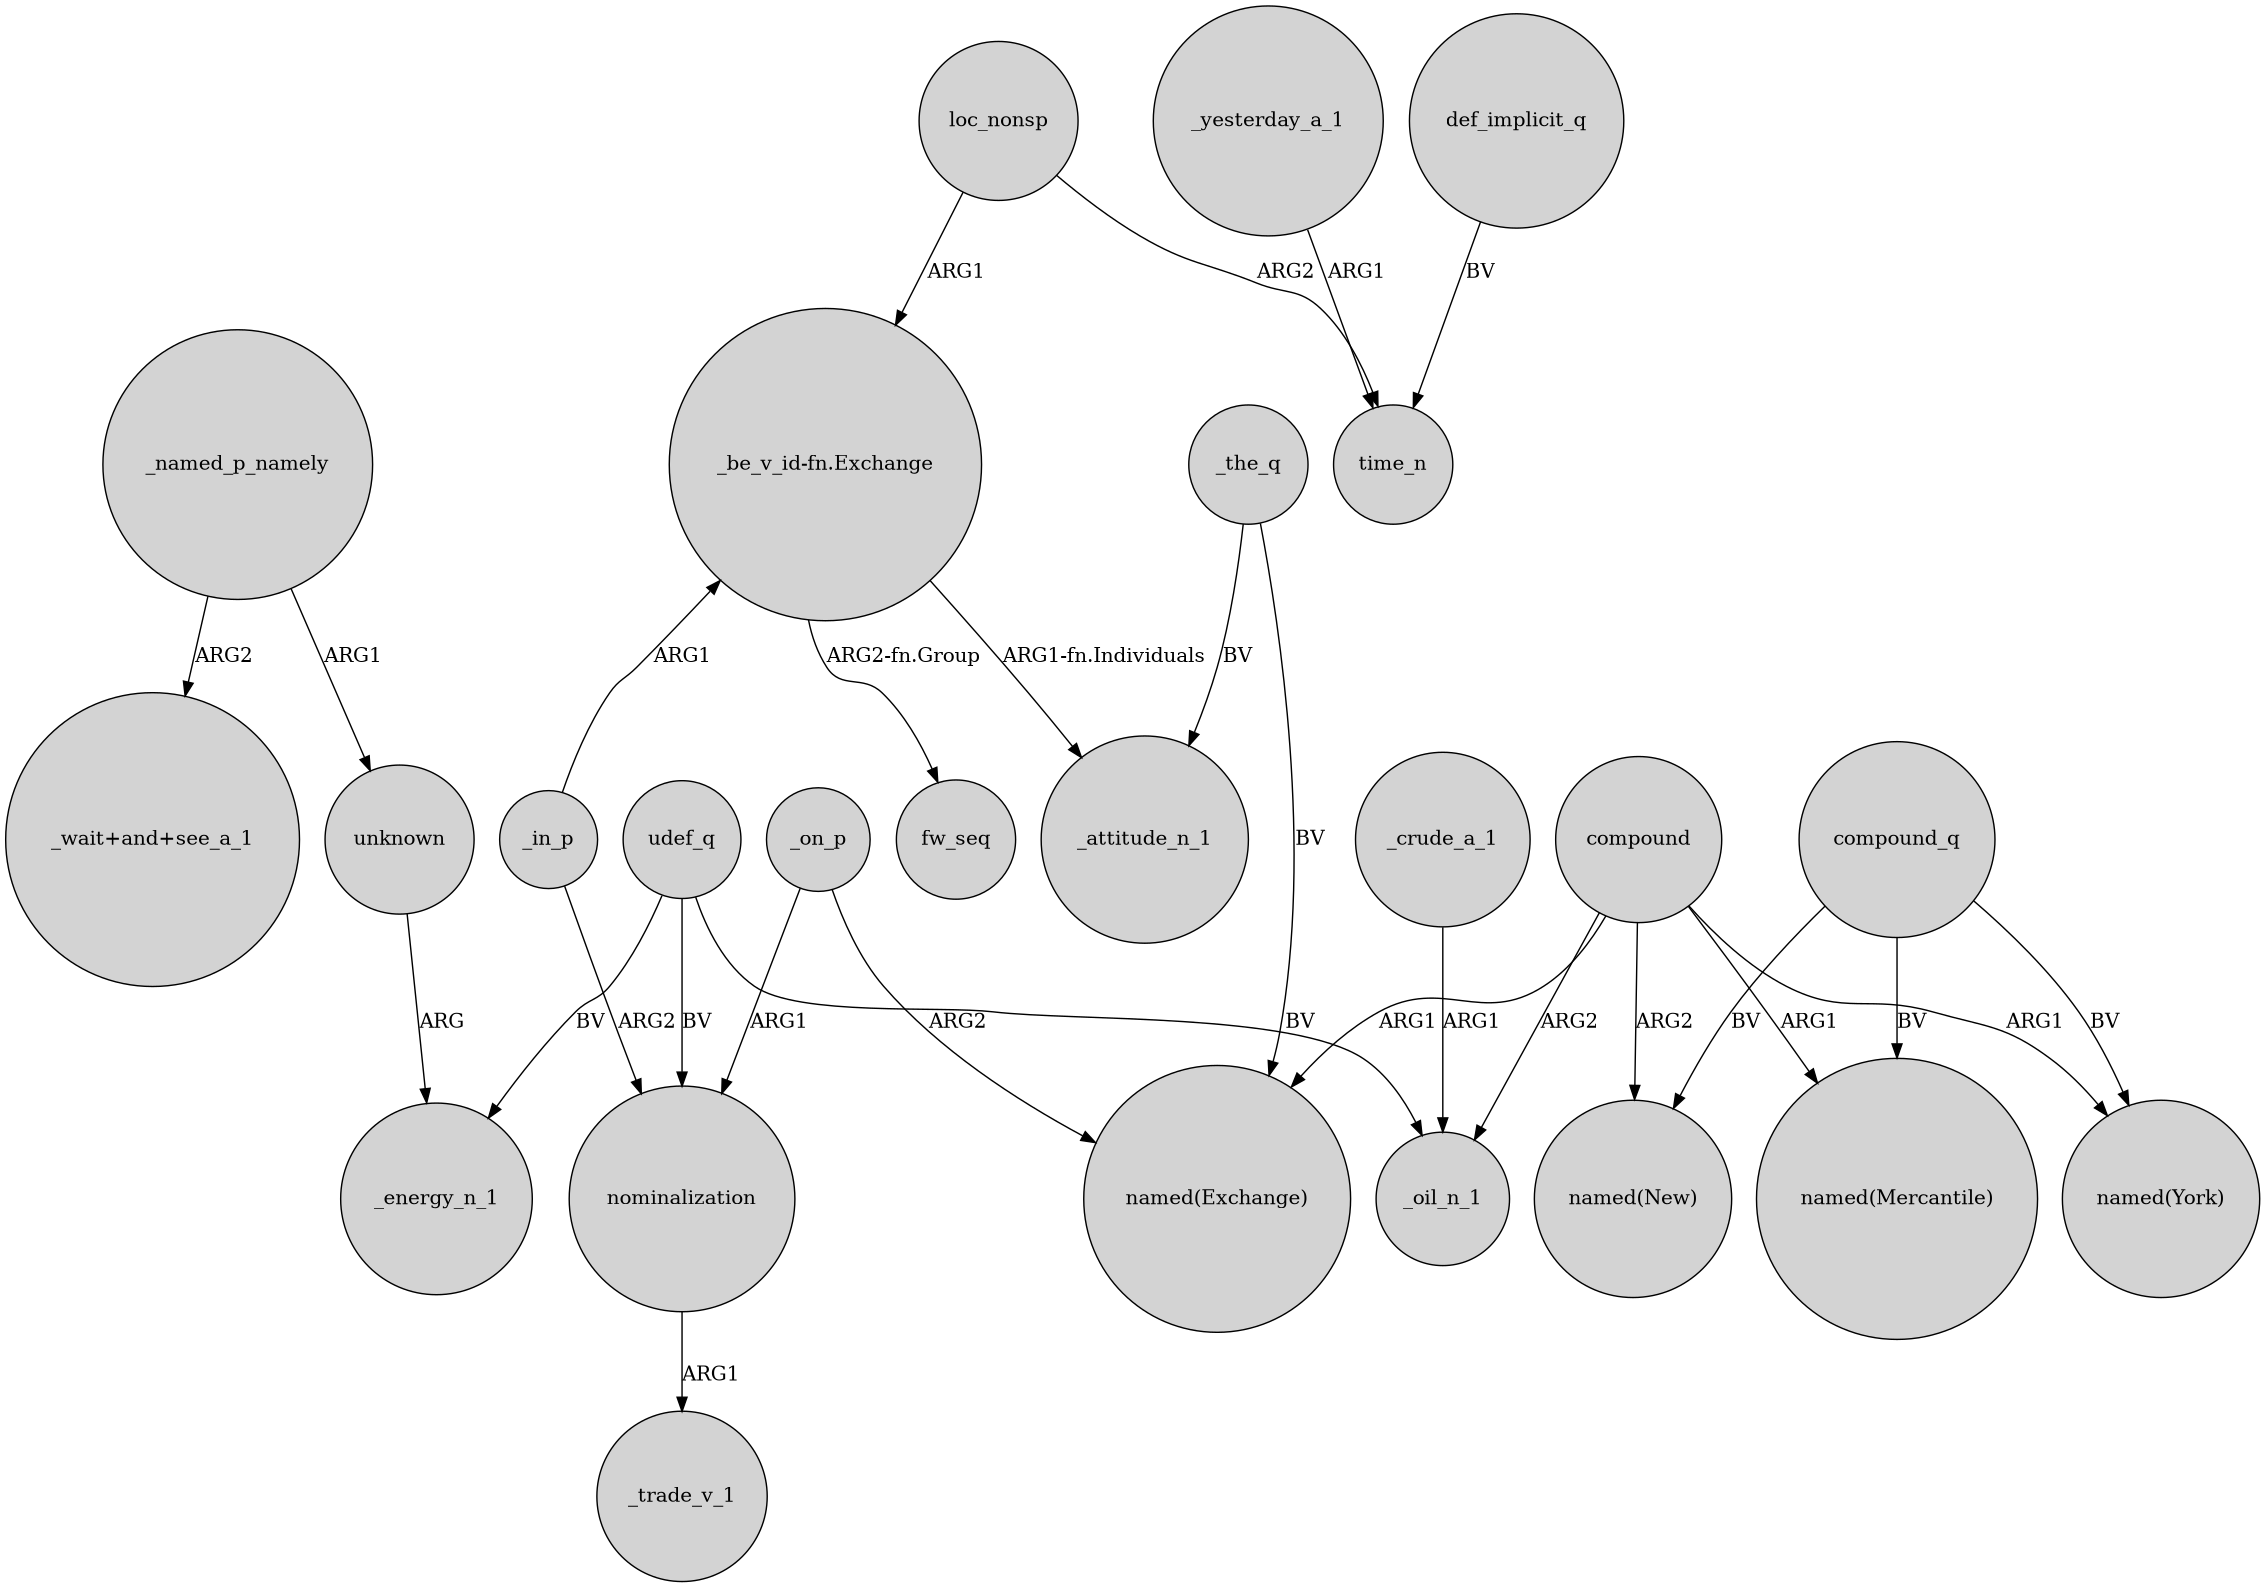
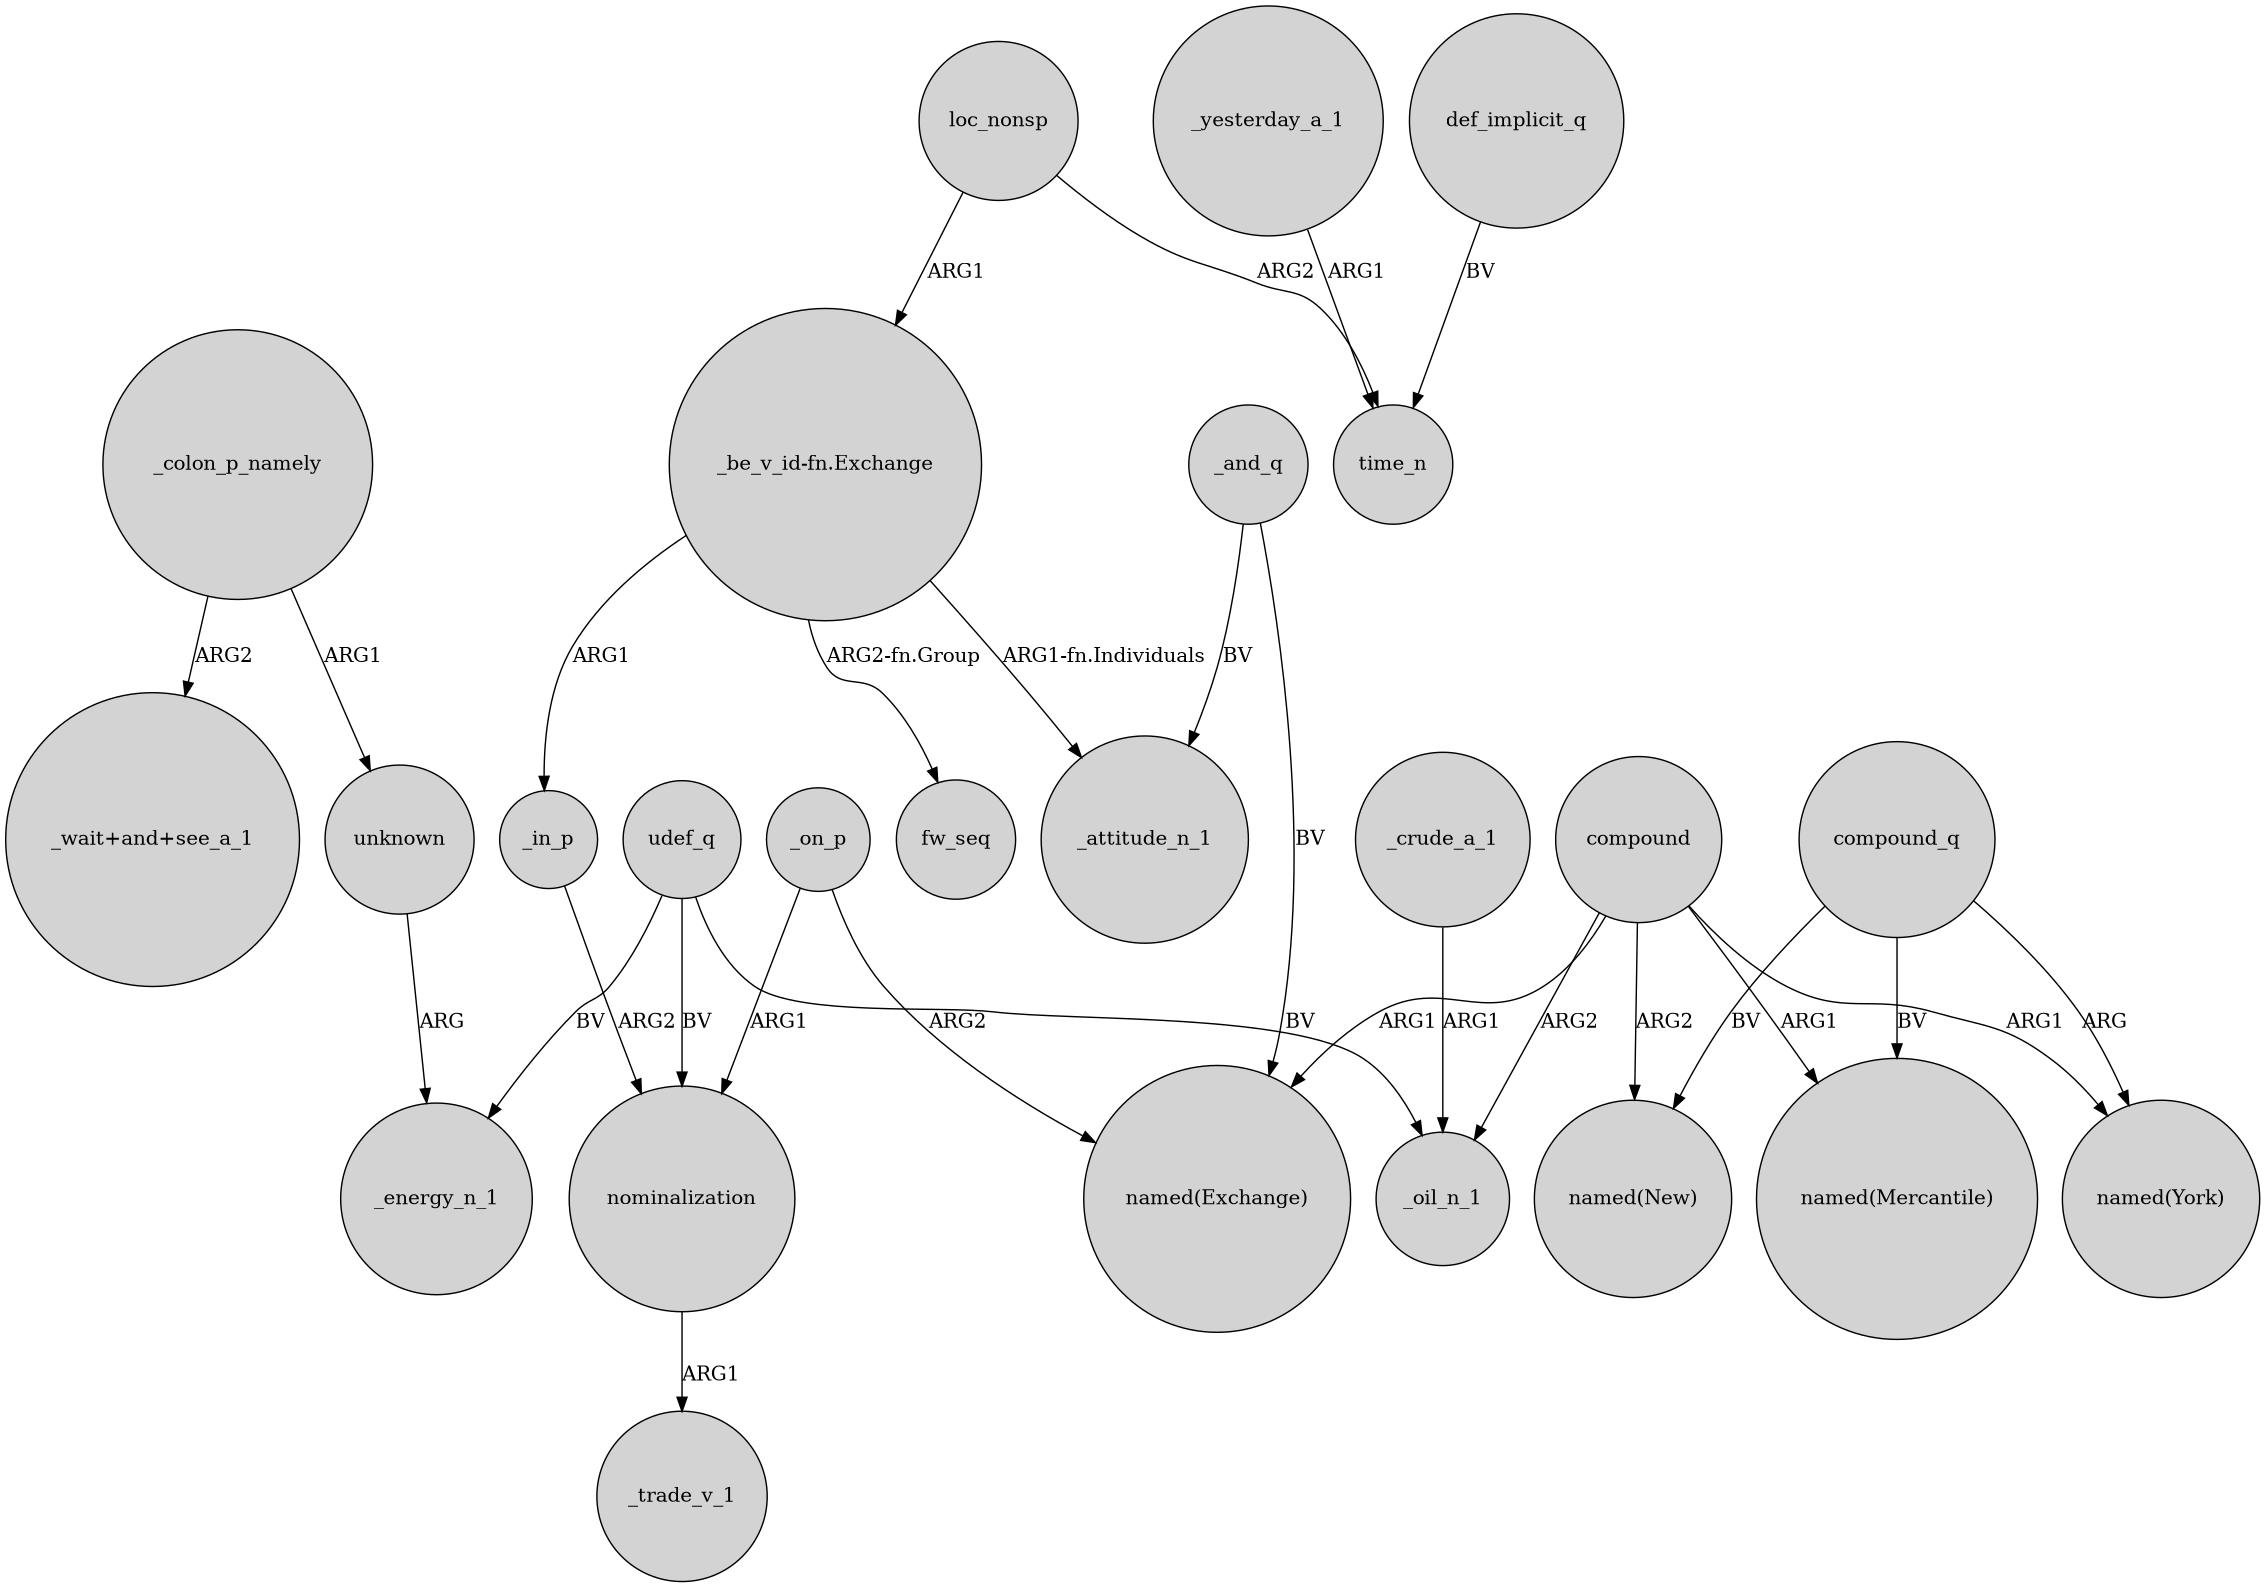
node "_named_p_namely": label "_named_p_namely" -> "_colon_p_namely"
node "_the_q": label "_the_q" -> "_and_q"
edge "_in_p" -> "_be_v_id-fn.Exchange": reversed
edge "compound_q" -> "named(York)": label "BV" -> "ARG"
